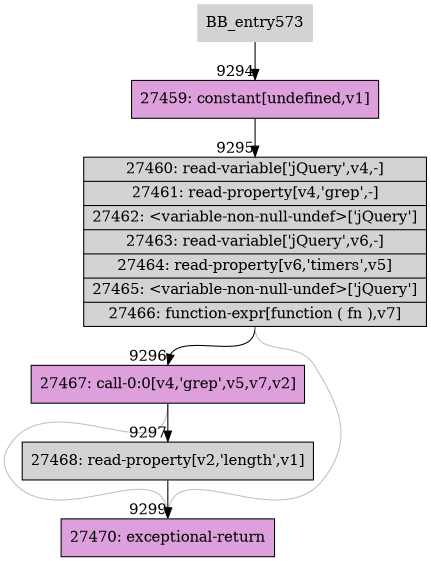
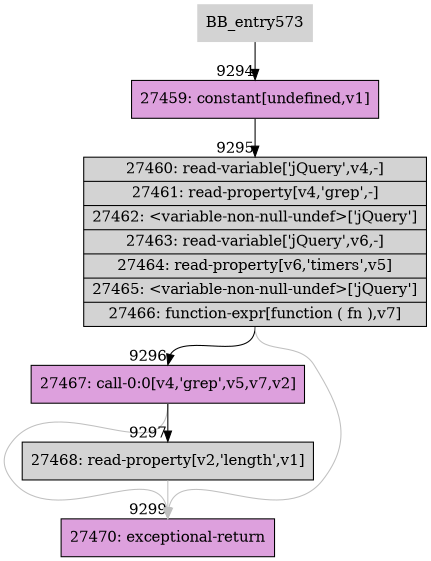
edge "27468: read-property[v2,'length',v1]" -> "27470: exceptional-return": color black -> gray
